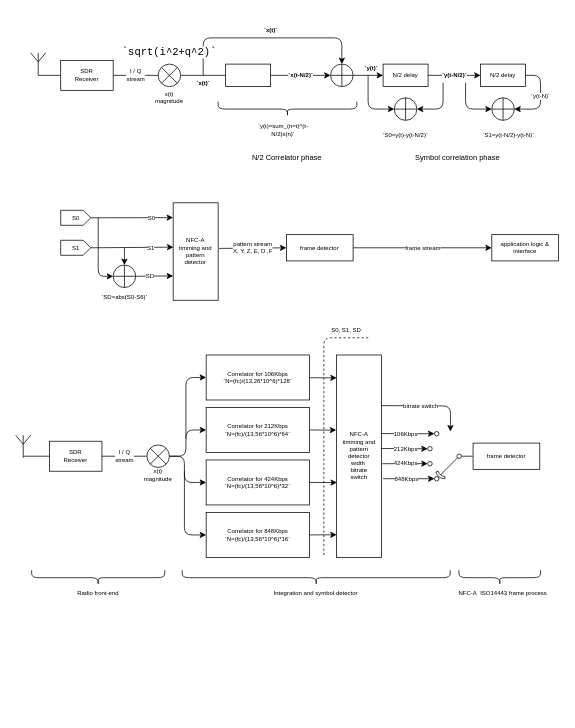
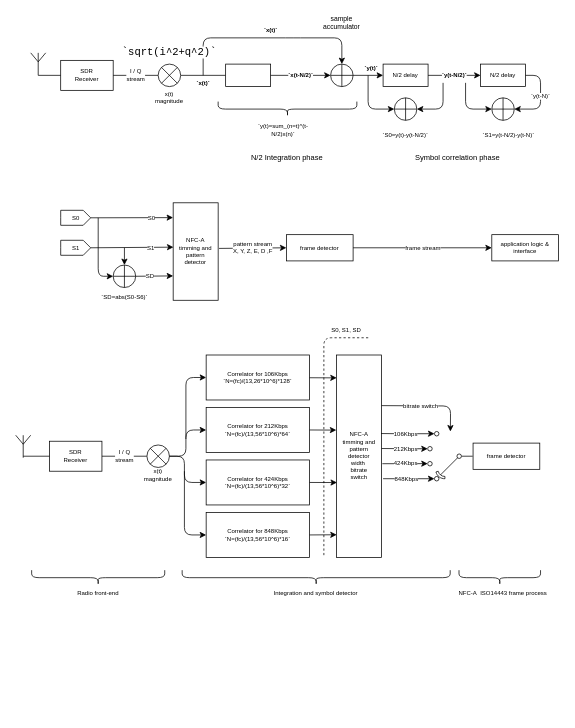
node "sampleaccumulator": added
node "N/2 Correlator phase": label "N/2 Correlator phase" -> "N/2 Integration phase"
